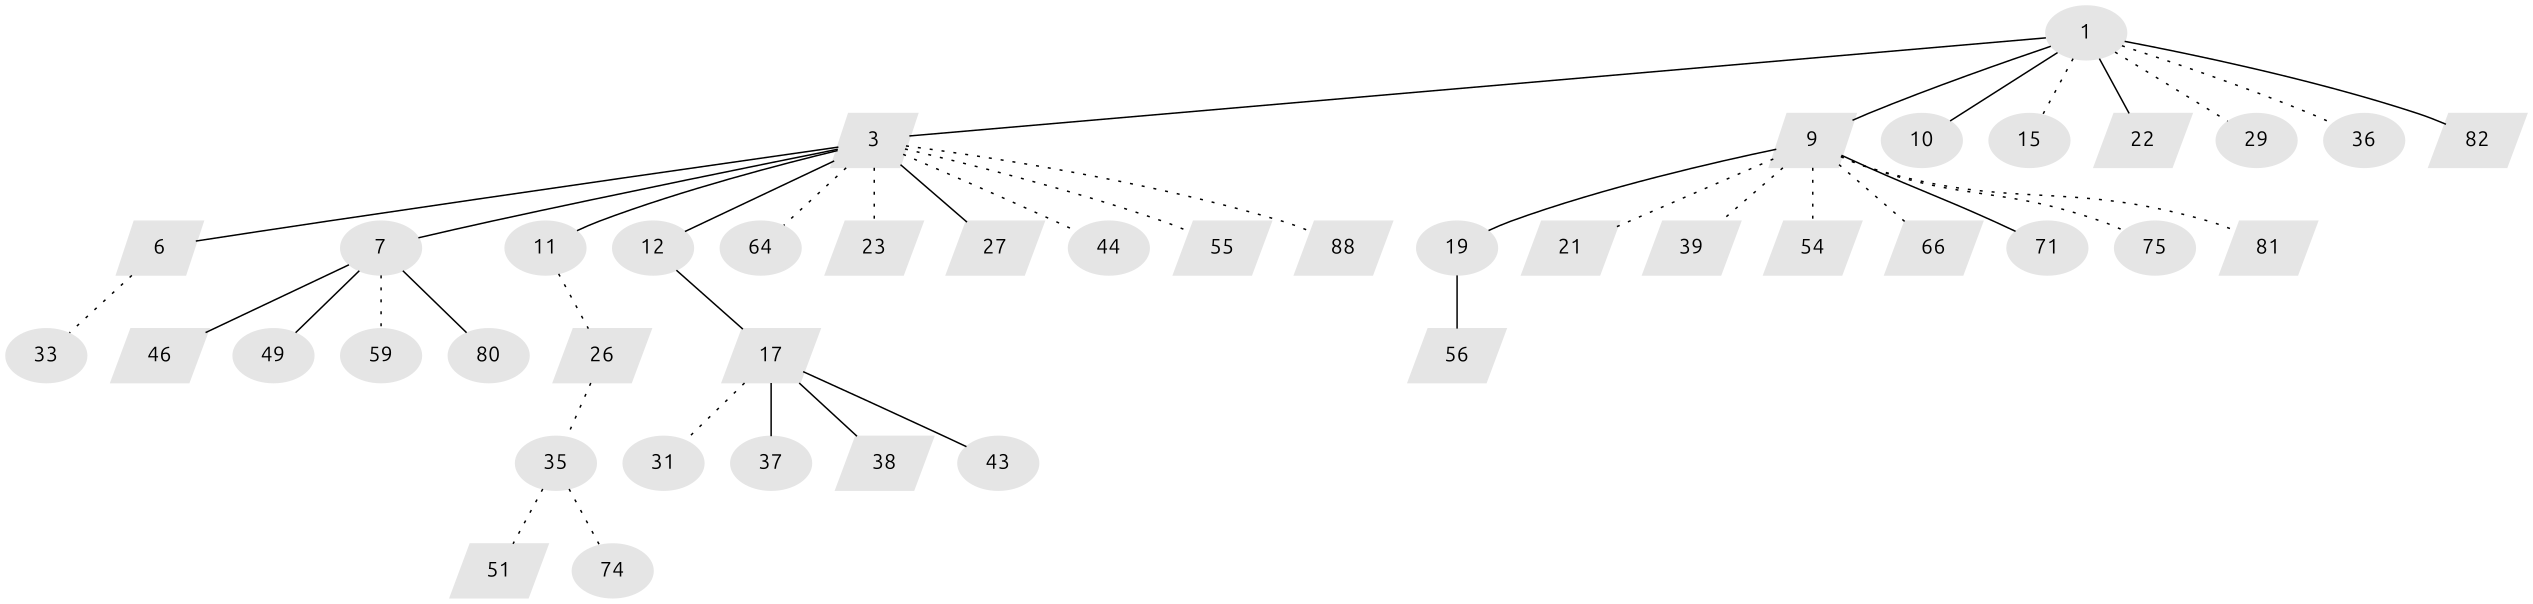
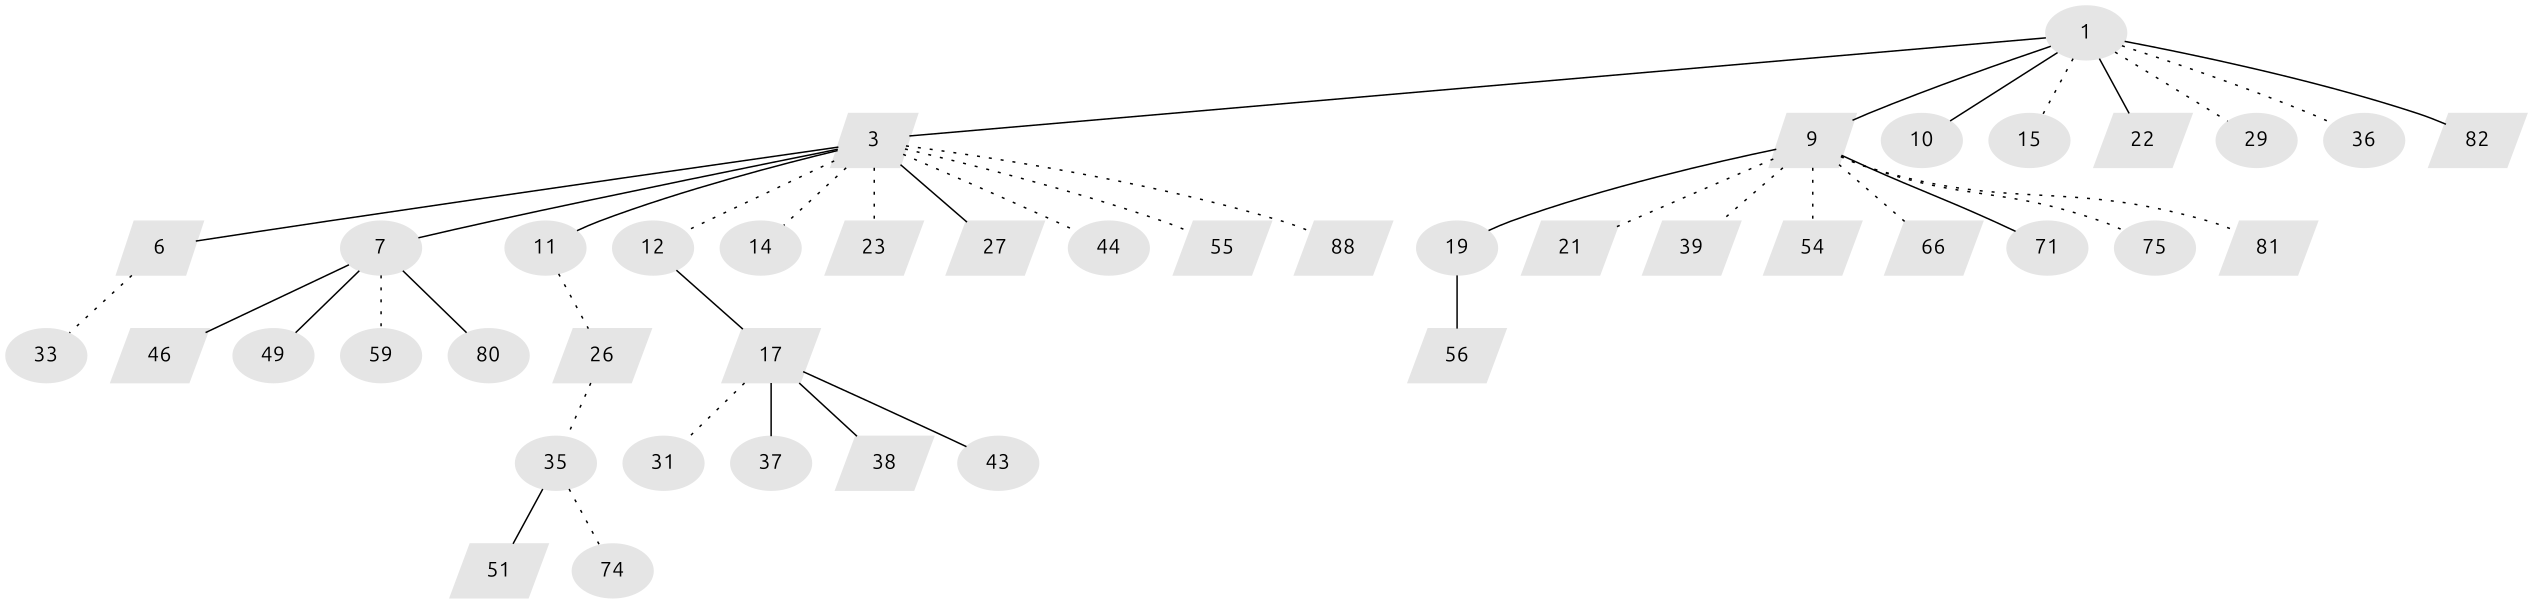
edge "3" -- "12": style solid -> dotted
node "64": label "64" -> "14"
edge "35" -- "51": style dotted -> solid
